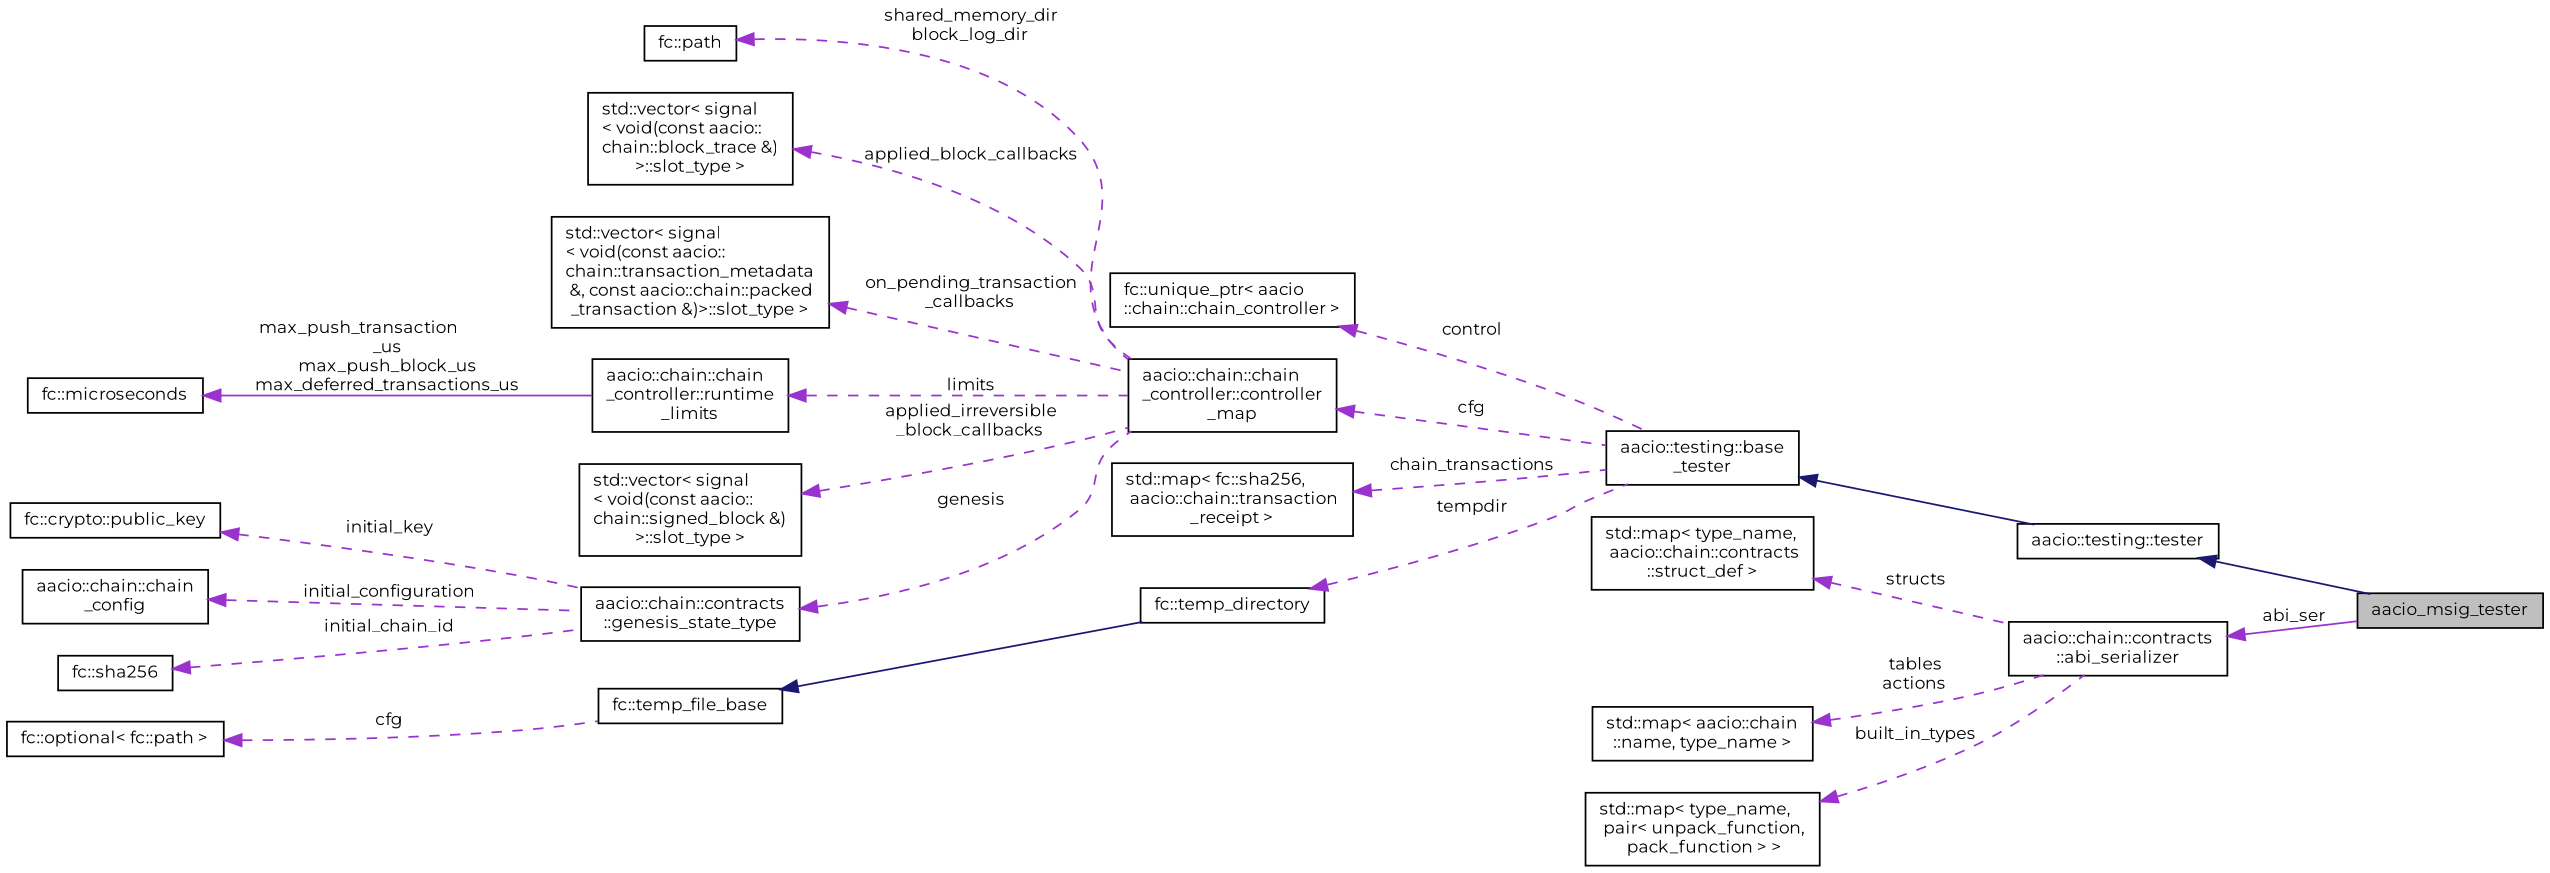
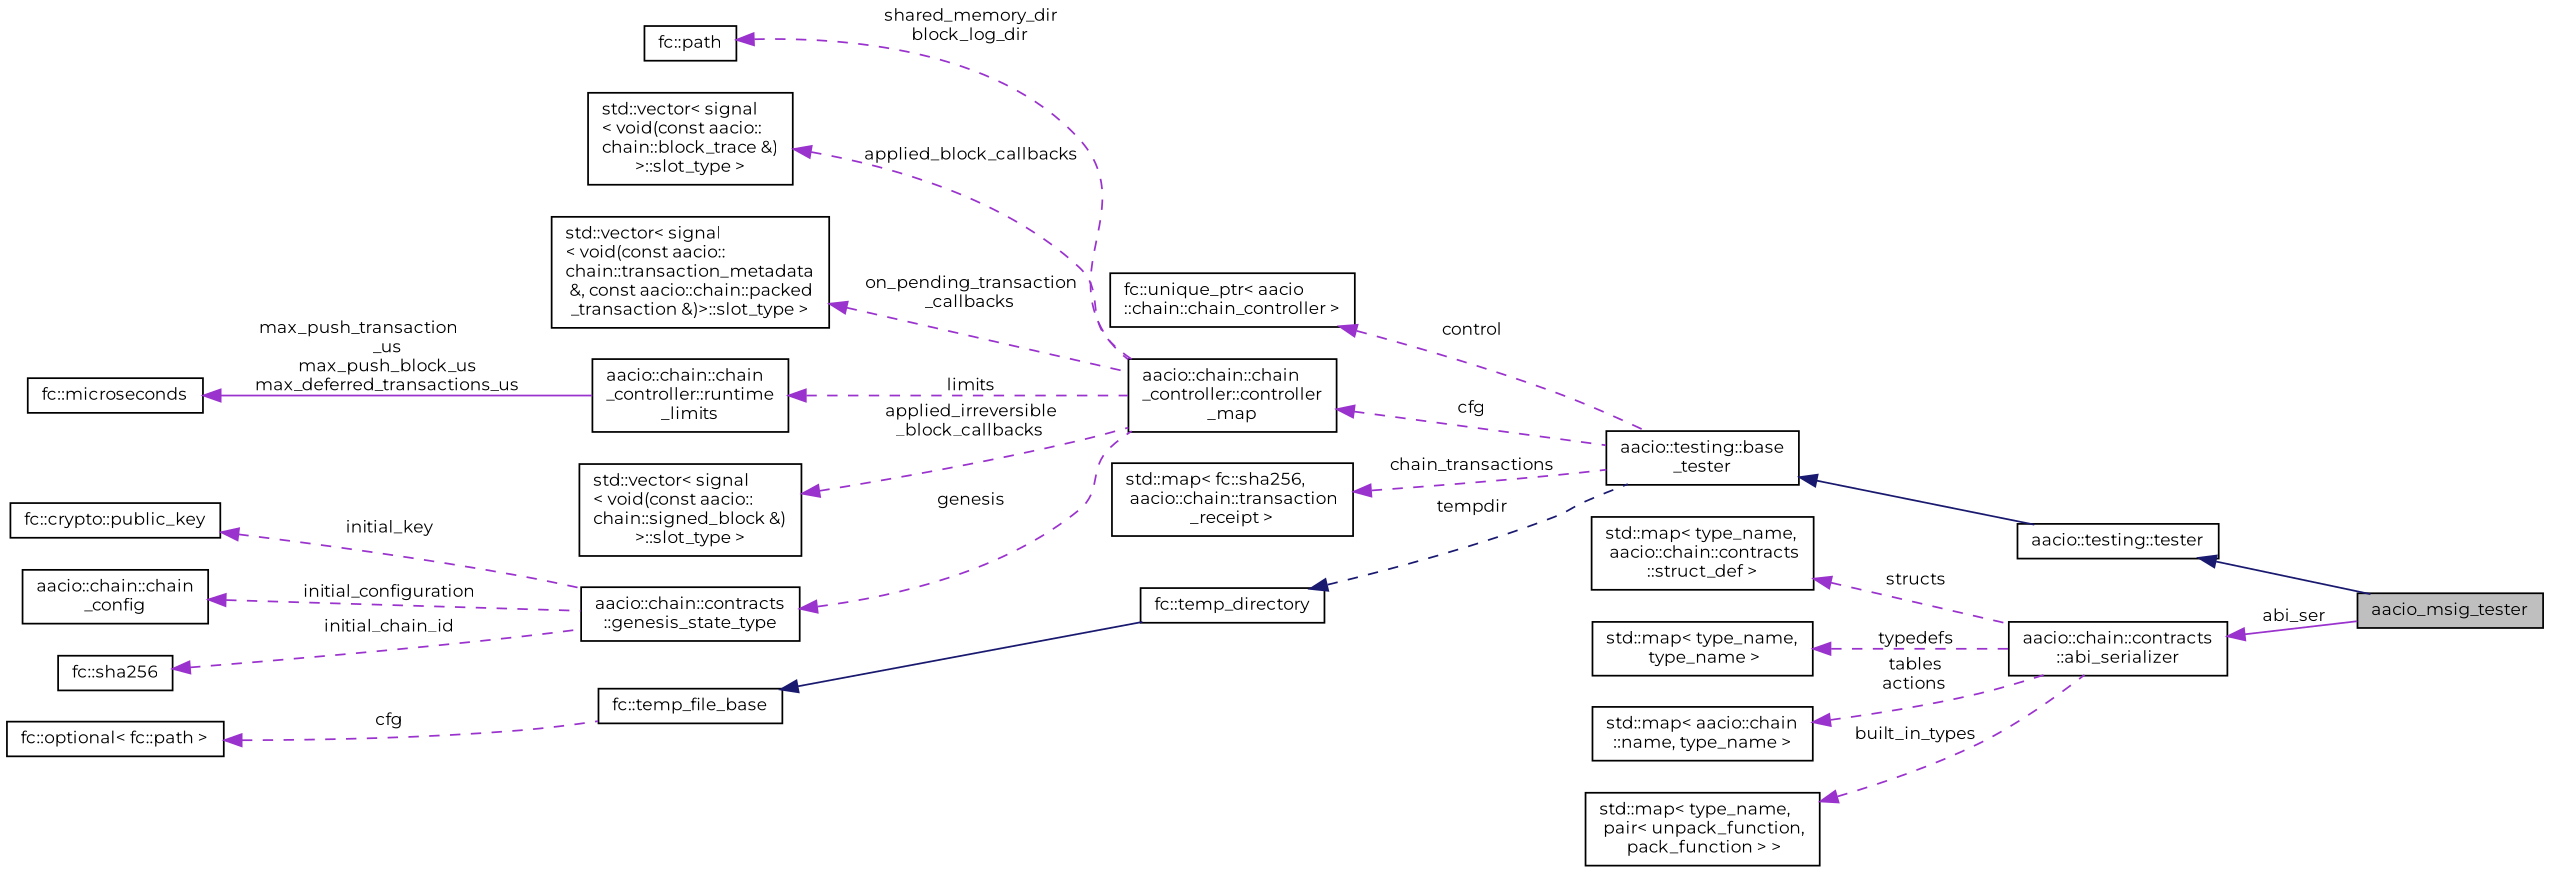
edge "aacio::testing::base _tester" -> "fc::temp_directory": color darkorchid3 -> midnightblue
node "std::map< type_name, type_name >": added
